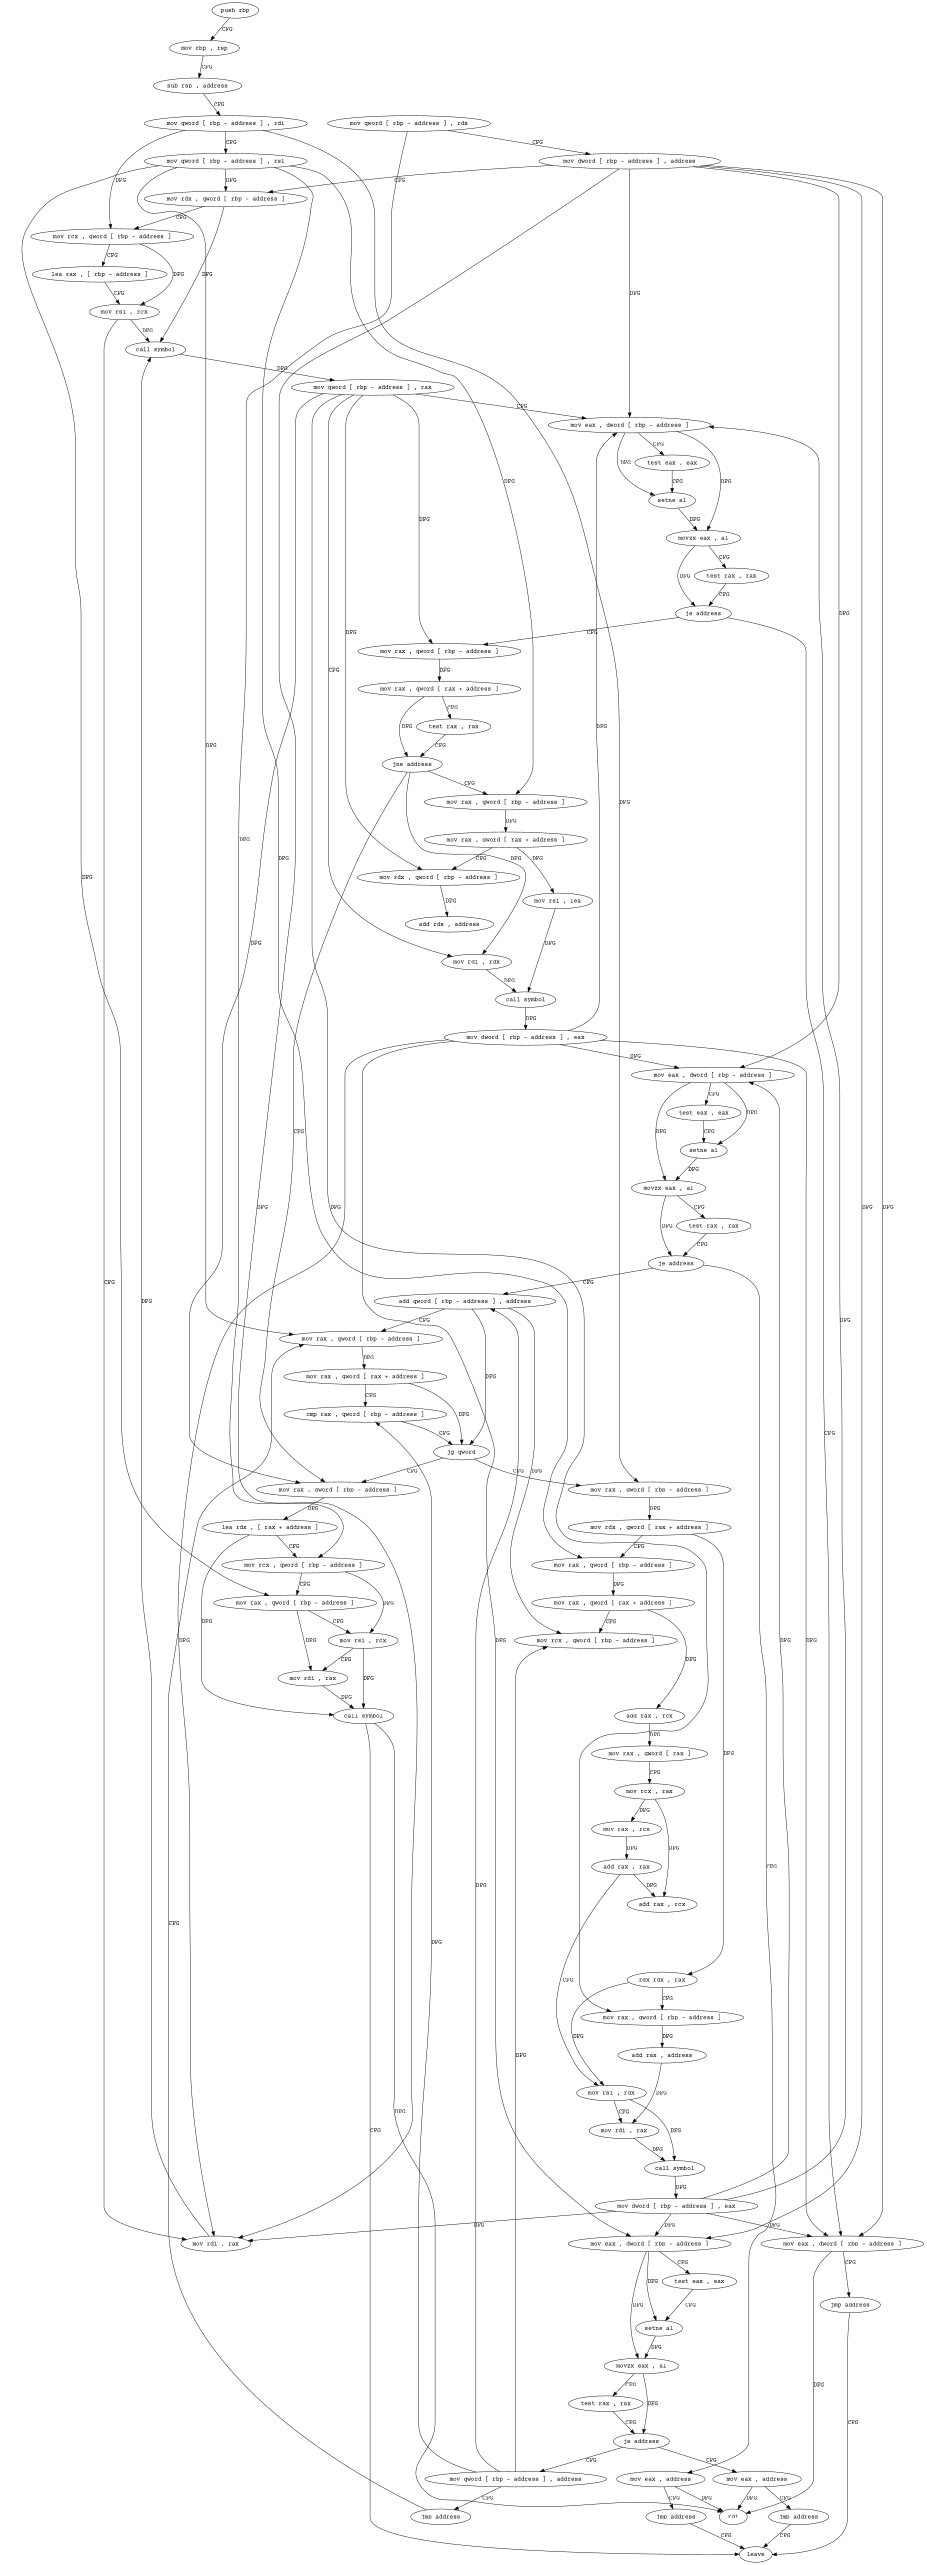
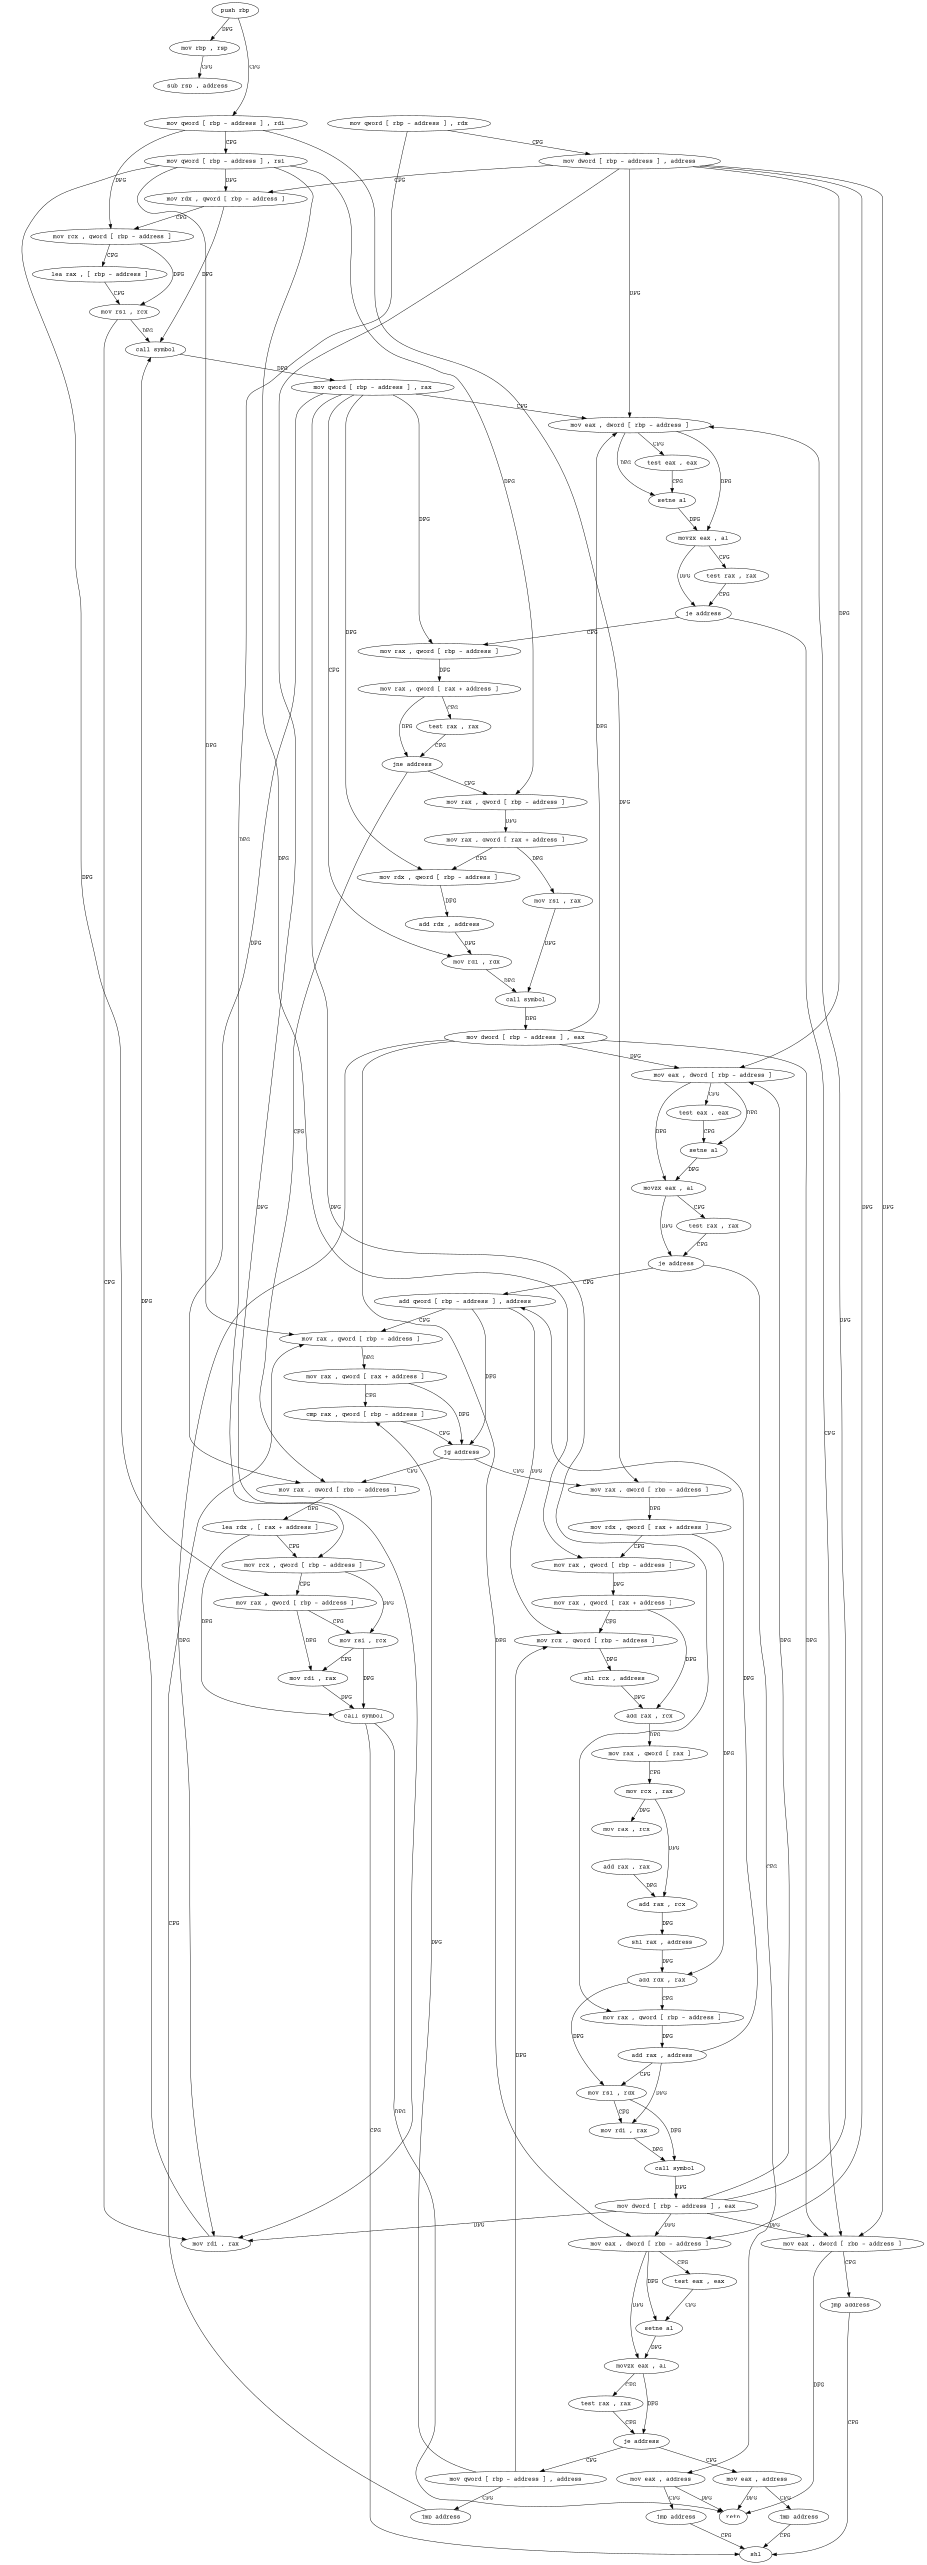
edge "push rbp" -> "mov rbp , rsp": label "CFG" -> "DFG"
edge "sub rsp , address" -> "mov qword [ rbp - address ] , rdi": now "push rbp" -> "mov qword [ rbp - address ] , rdi"
edge "jne address" -> "mov rdi , rdx": now "add rdx , address" -> "mov rdi , rdx"
node "mov rsi , lea": label "mov rsi , lea" -> "mov rsi , rax"
node "jg qword": label "jg qword" -> "jg address"
node "shl rcx , address": added
edge "mov rax , rcx" -> "add rax , rax": removed, label "DFG"
edge "mov qword [ rbp - address ] , address" -> "add qword [ rbp - address ] , address": now "add rax , address" -> "add qword [ rbp - address ] , address"
node "shl rax , address": added
edge "add rax , rax" -> "mov rsi , rdx": now "add rax , address" -> "mov rsi , rdx"
node "rdx rdx , rax": label "rdx rdx , rax" -> "add rdx , rax"
node "rdi": label "rdi" -> "retn"
node "leave": label "leave" -> "shl"
